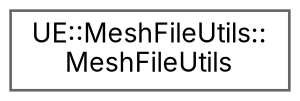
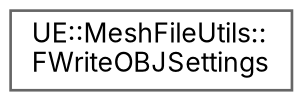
node "UE::MeshFileUtils:: MeshFileUtils": label "UE::MeshFileUtils:: MeshFileUtils" -> "UE::MeshFileUtils:: FWriteOBJSettings"
